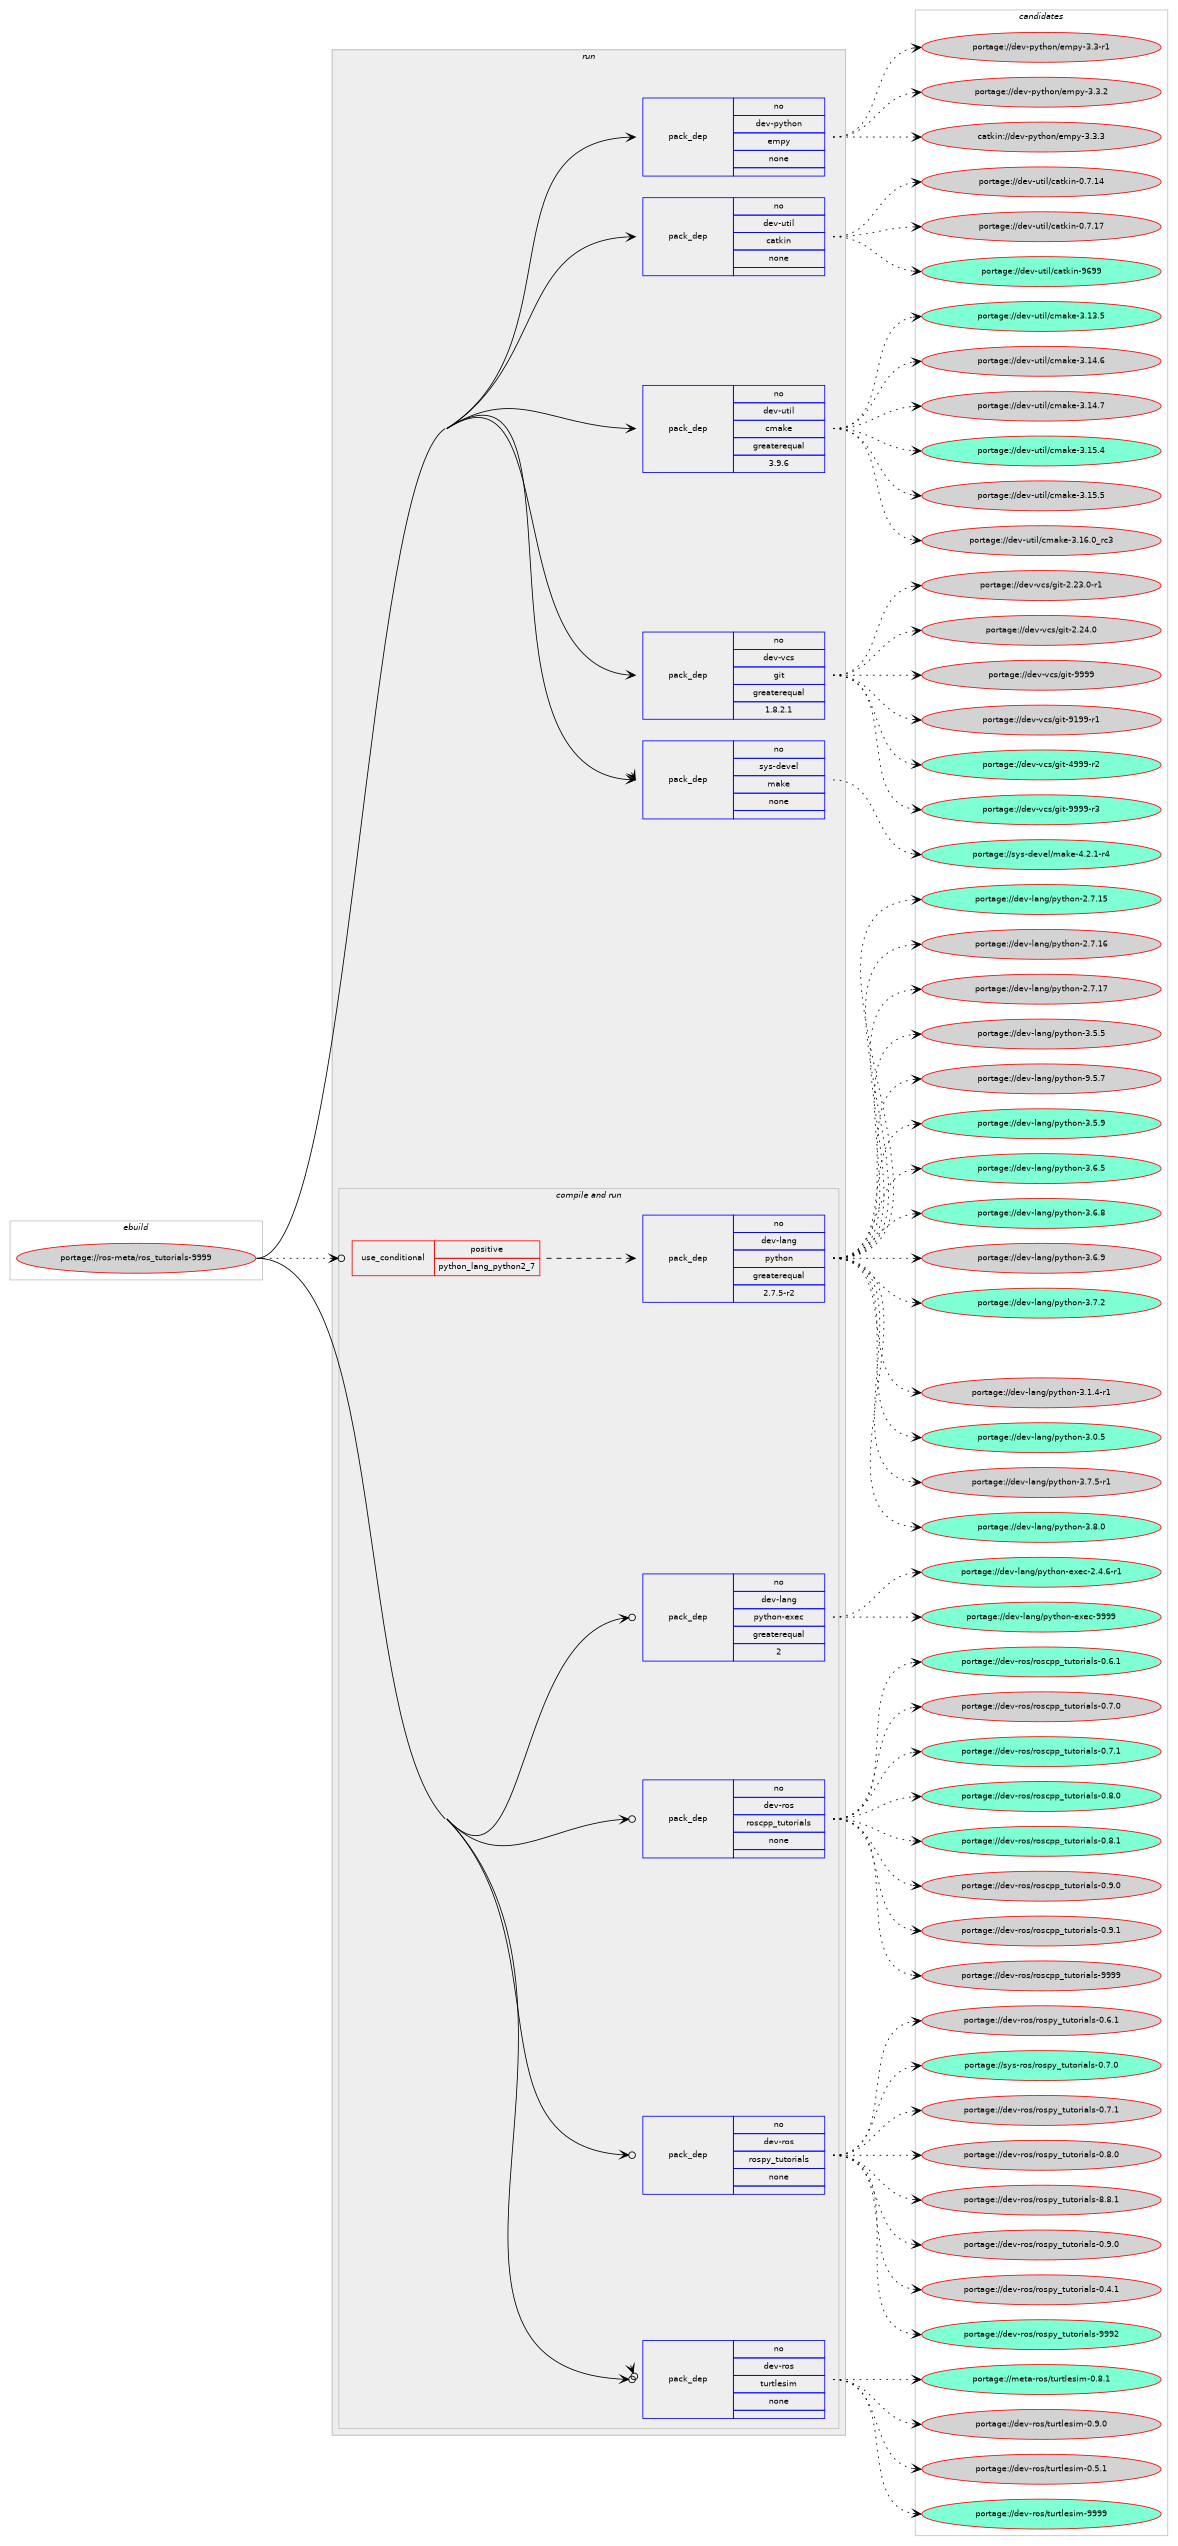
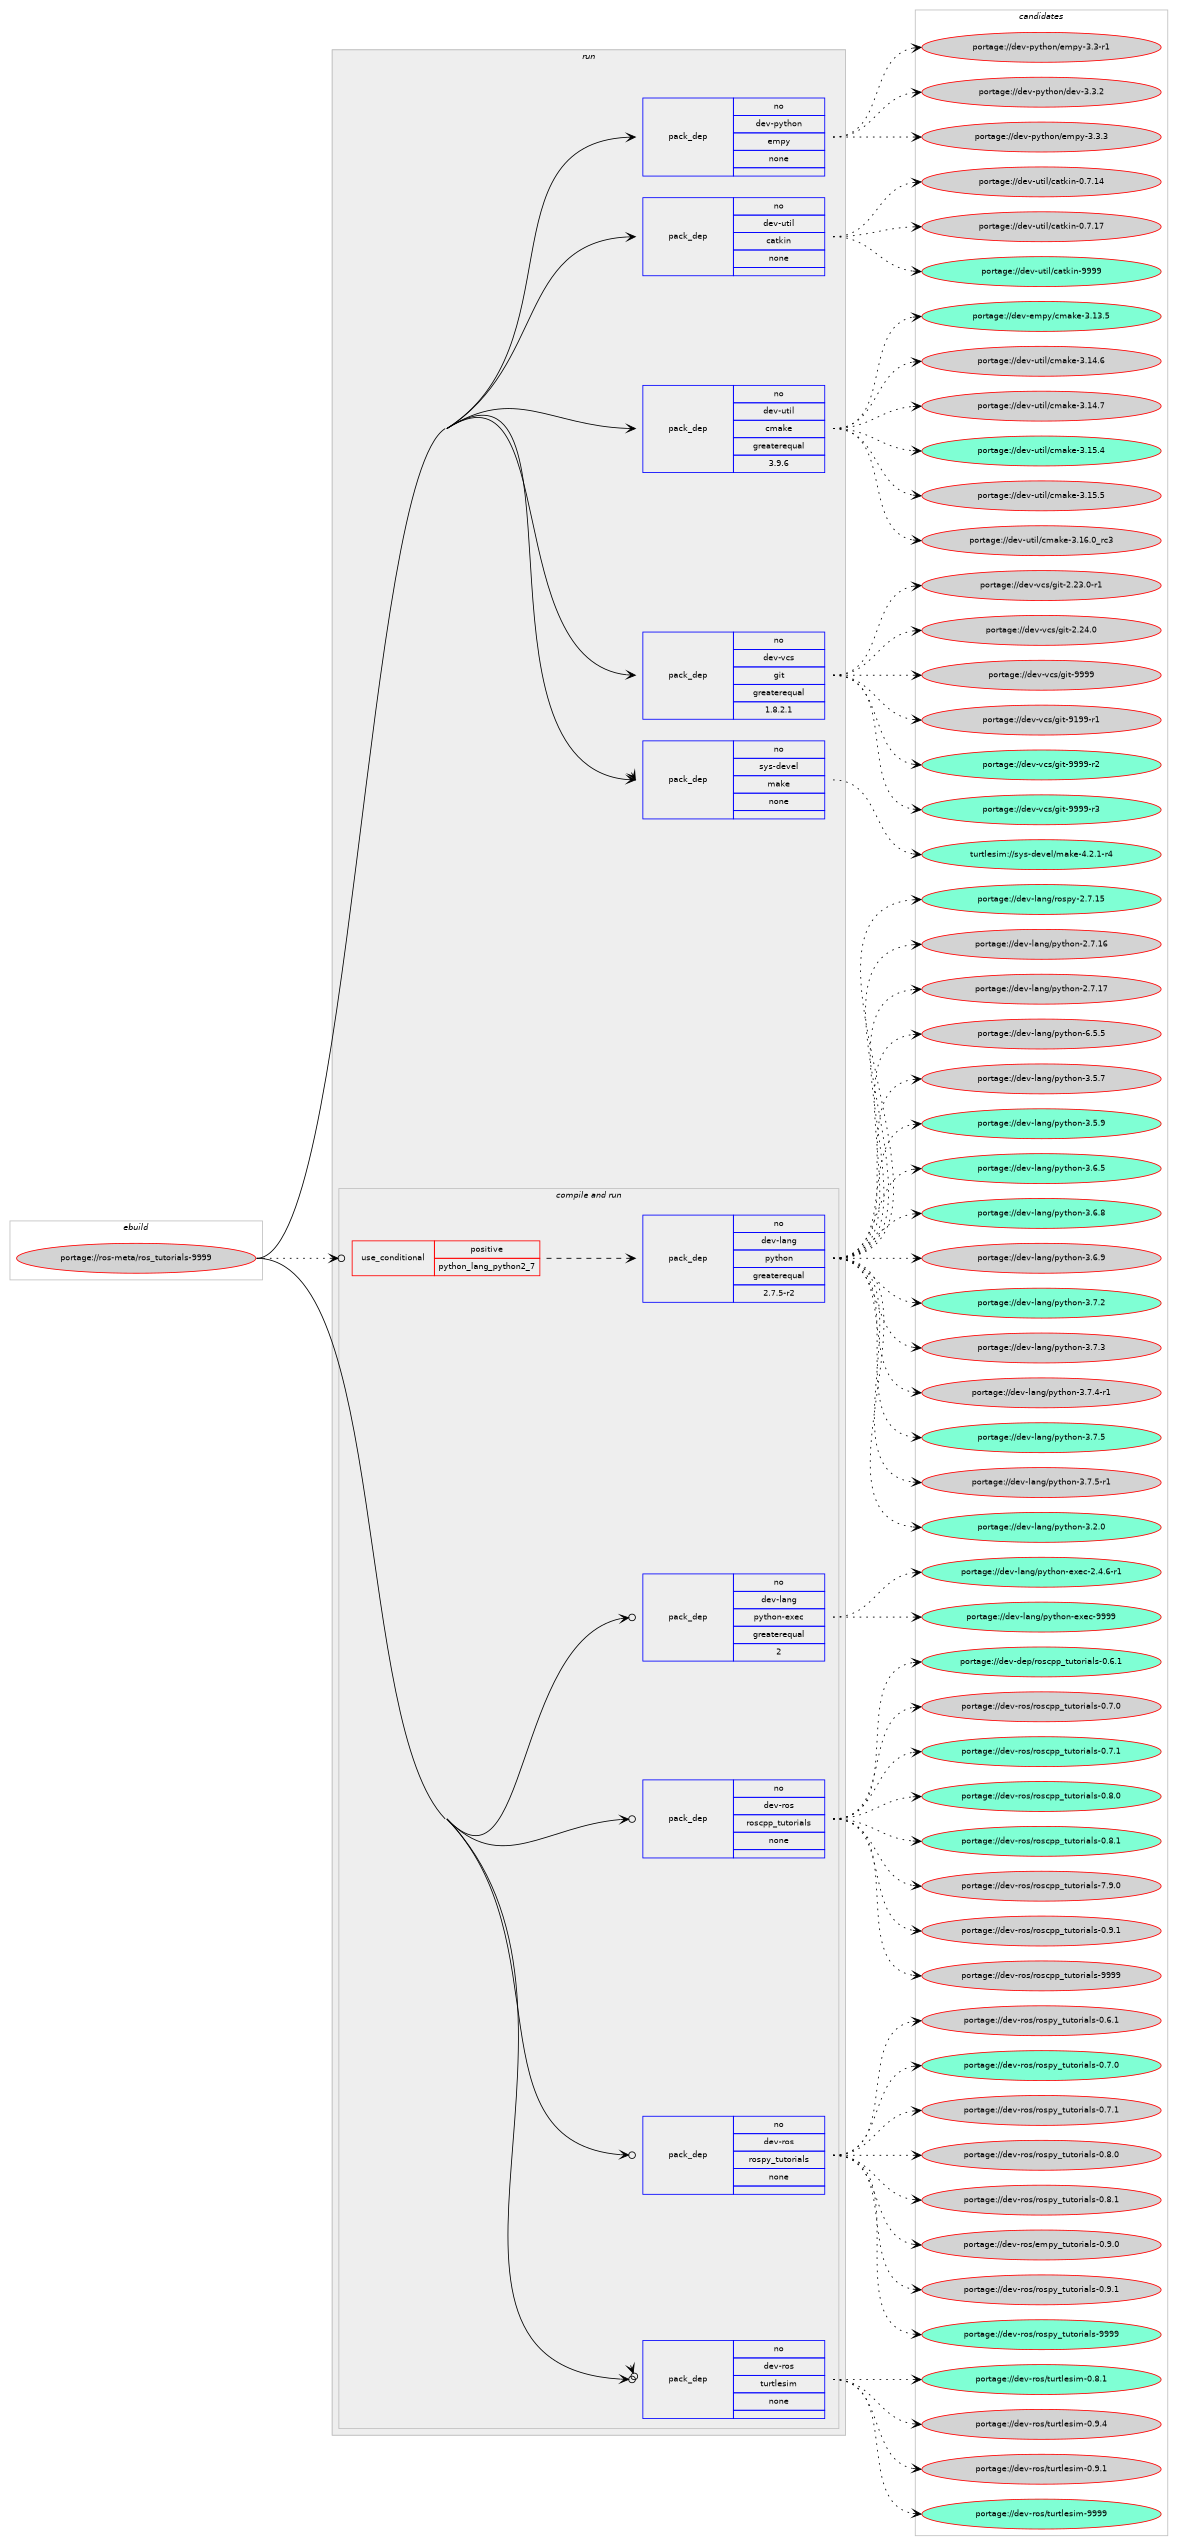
node "portage://dev-python/empy-3.3.2": label "portage://dev-python/empy-3.3.2" -> "portage://dev-python/dev-3.3.2"
node "catkin://dev-python/empy-3.3.3": label "catkin://dev-python/empy-3.3.3" -> "portage://dev-python/empy-3.3.3"
node "portage://dev-util/catkin-9699": label "portage://dev-util/catkin-9699" -> "portage://dev-util/catkin-9999"
node "portage://dev-util/cmake-3.13.5": label "portage://dev-util/cmake-3.13.5" -> "portage://dev-empy/cmake-3.13.5"
node "portage://dev-vcs/git-4999-r2": label "portage://dev-vcs/git-4999-r2" -> "portage://dev-vcs/git-9999-r2"
node "portage://sys-devel/make-4.2.1-r4": label "portage://sys-devel/make-4.2.1-r4" -> "turtlesim://sys-devel/make-4.2.1-r4"
node "portage://dev-lang/python-2.7.15": label "portage://dev-lang/python-2.7.15" -> "portage://dev-lang/rospy-2.7.15"
node "portage://dev-lang/python-3.5.5": label "portage://dev-lang/python-3.5.5" -> "portage://dev-lang/python-6.5.5"
node "portage://dev-lang/python-9.5.7": label "portage://dev-lang/python-9.5.7" -> "portage://dev-lang/python-3.5.7"
node "portage://dev-lang/python-3.7.3": added
node "portage://dev-lang/python-3.1.4-r1": label "portage://dev-lang/python-3.1.4-r1" -> "portage://dev-lang/python-3.7.4-r1"
node "portage://dev-lang/python-3.0.5": label "portage://dev-lang/python-3.0.5" -> "portage://dev-lang/python-3.7.5"
node "portage://dev-lang/python-3.8.0": label "portage://dev-lang/python-3.8.0" -> "portage://dev-lang/python-3.2.0"
node "portage://dev-ros/roscpp_tutorials-0.6.1": label "portage://dev-ros/roscpp_tutorials-0.6.1" -> "portage://dev-dep/roscpp_tutorials-0.6.1"
node "portage://dev-ros/roscpp_tutorials-0.9.0": label "portage://dev-ros/roscpp_tutorials-0.9.0" -> "portage://dev-ros/roscpp_tutorials-7.9.0"
node "portage://sys-ros/rospy_tutorials-0.7.0": label "portage://sys-ros/rospy_tutorials-0.7.0" -> "portage://dev-ros/rospy_tutorials-0.7.0"
node "portage://dev-ros/rospy_tutorials-8.8.1": label "portage://dev-ros/rospy_tutorials-8.8.1" -> "portage://dev-ros/rospy_tutorials-0.8.1"
node "portage://dev-ros/rospy_tutorials-0.9.0": label "portage://dev-ros/rospy_tutorials-0.9.0" -> "portage://dev-ros/empy_tutorials-0.9.0"
node "portage://dev-ros/rospy_tutorials-0.4.1": label "portage://dev-ros/rospy_tutorials-0.4.1" -> "portage://dev-ros/rospy_tutorials-0.9.1"
node "portage://dev-ros/rospy_tutorials-9992": label "portage://dev-ros/rospy_tutorials-9992" -> "portage://dev-ros/rospy_tutorials-9999"
node "portage://meta-ros/turtlesim-0.8.1": label "portage://meta-ros/turtlesim-0.8.1" -> "portage://dev-ros/turtlesim-0.8.1"
node "portage://dev-ros/turtlesim-0.9.0": label "portage://dev-ros/turtlesim-0.9.0" -> "portage://dev-ros/turtlesim-0.9.4"
node "portage://dev-ros/turtlesim-0.5.1": label "portage://dev-ros/turtlesim-0.5.1" -> "portage://dev-ros/turtlesim-0.9.1"
